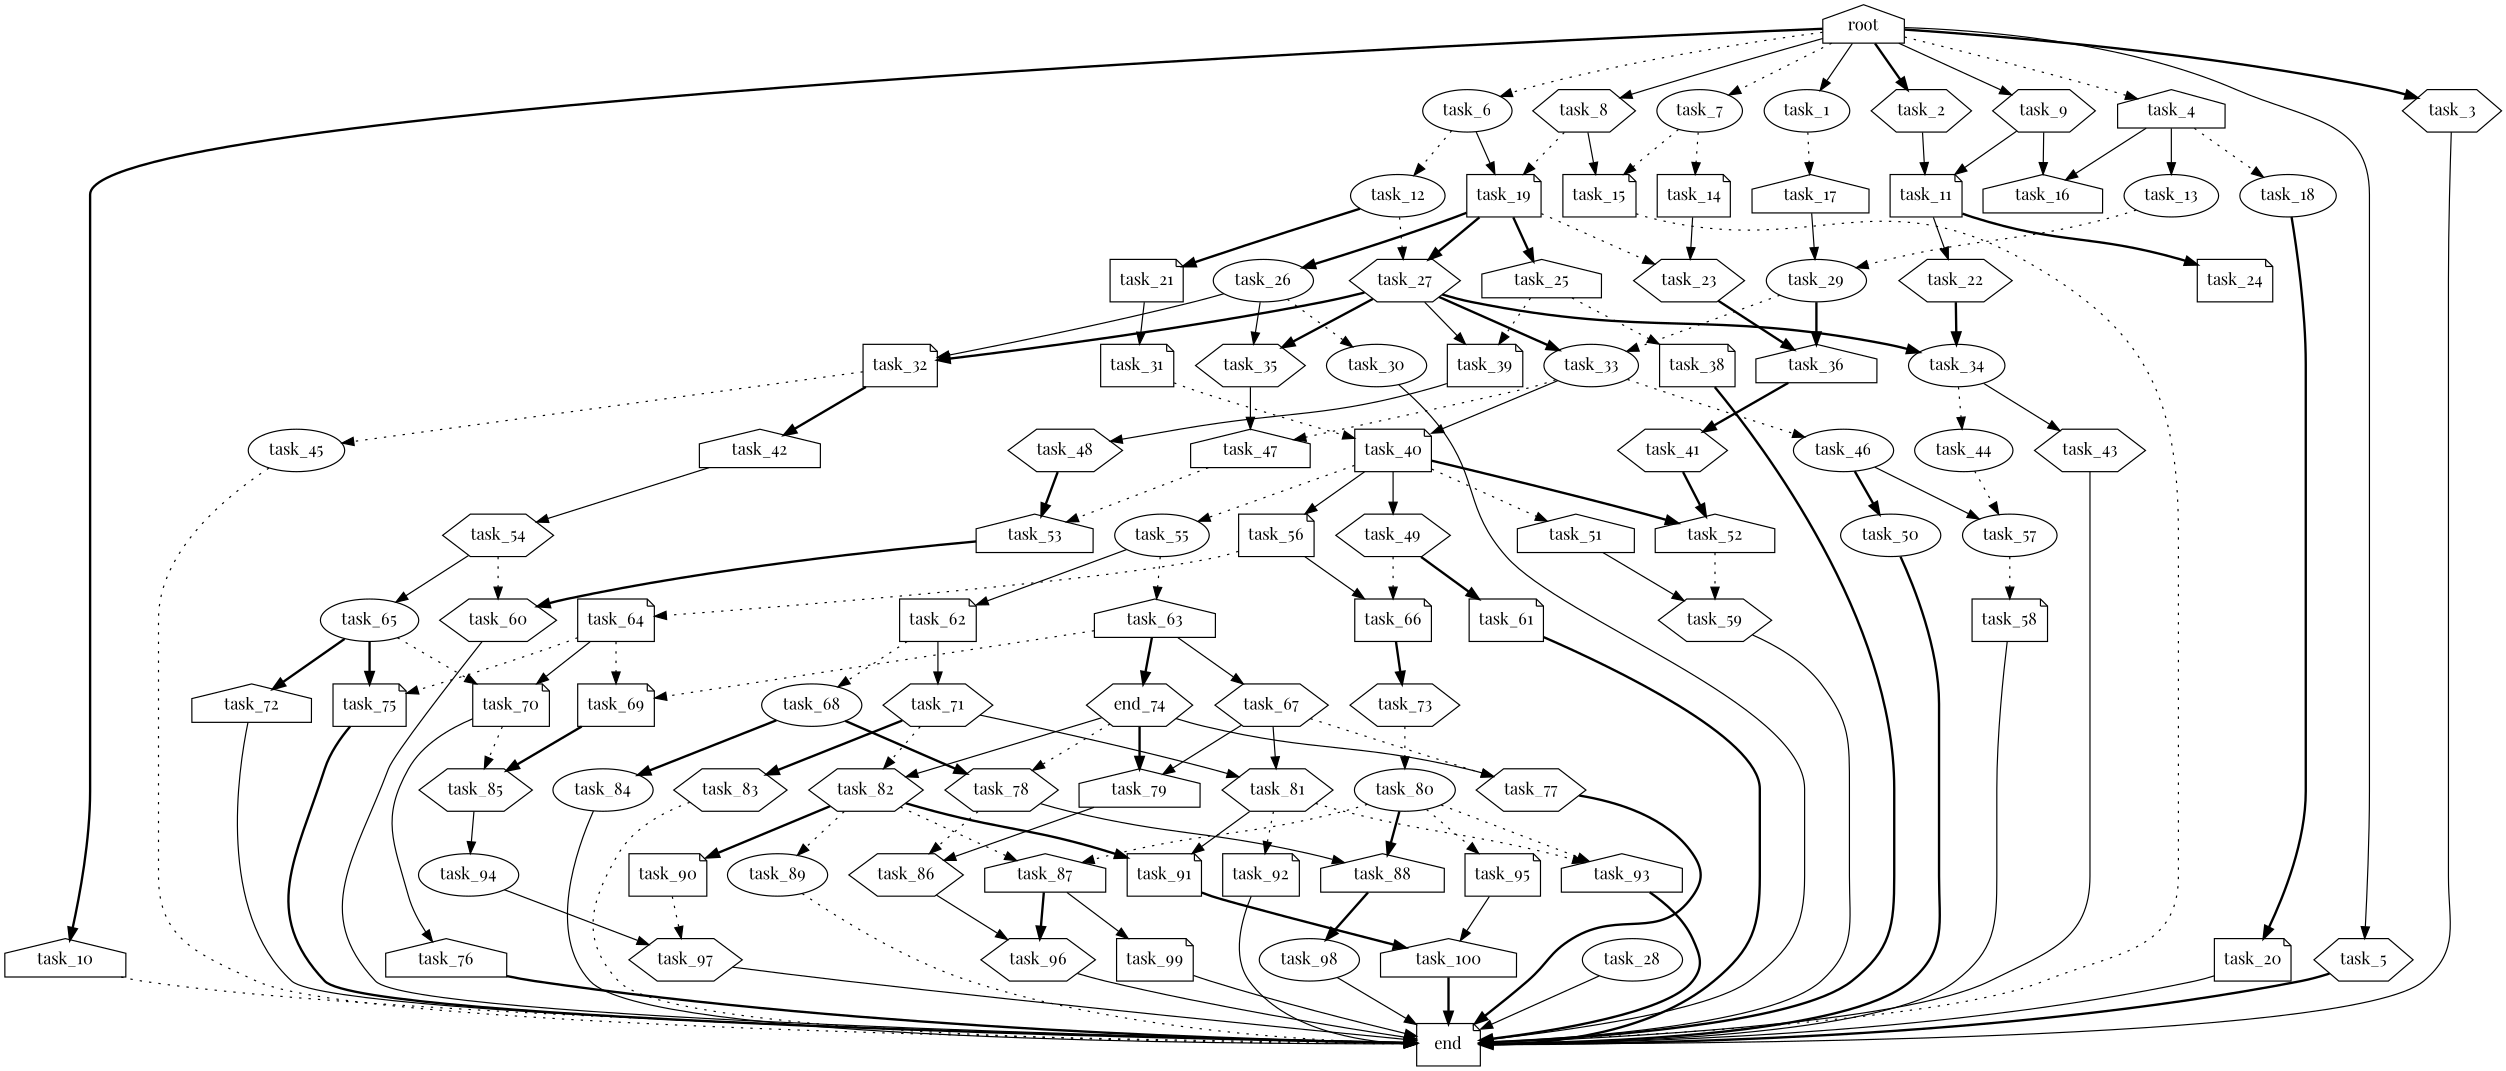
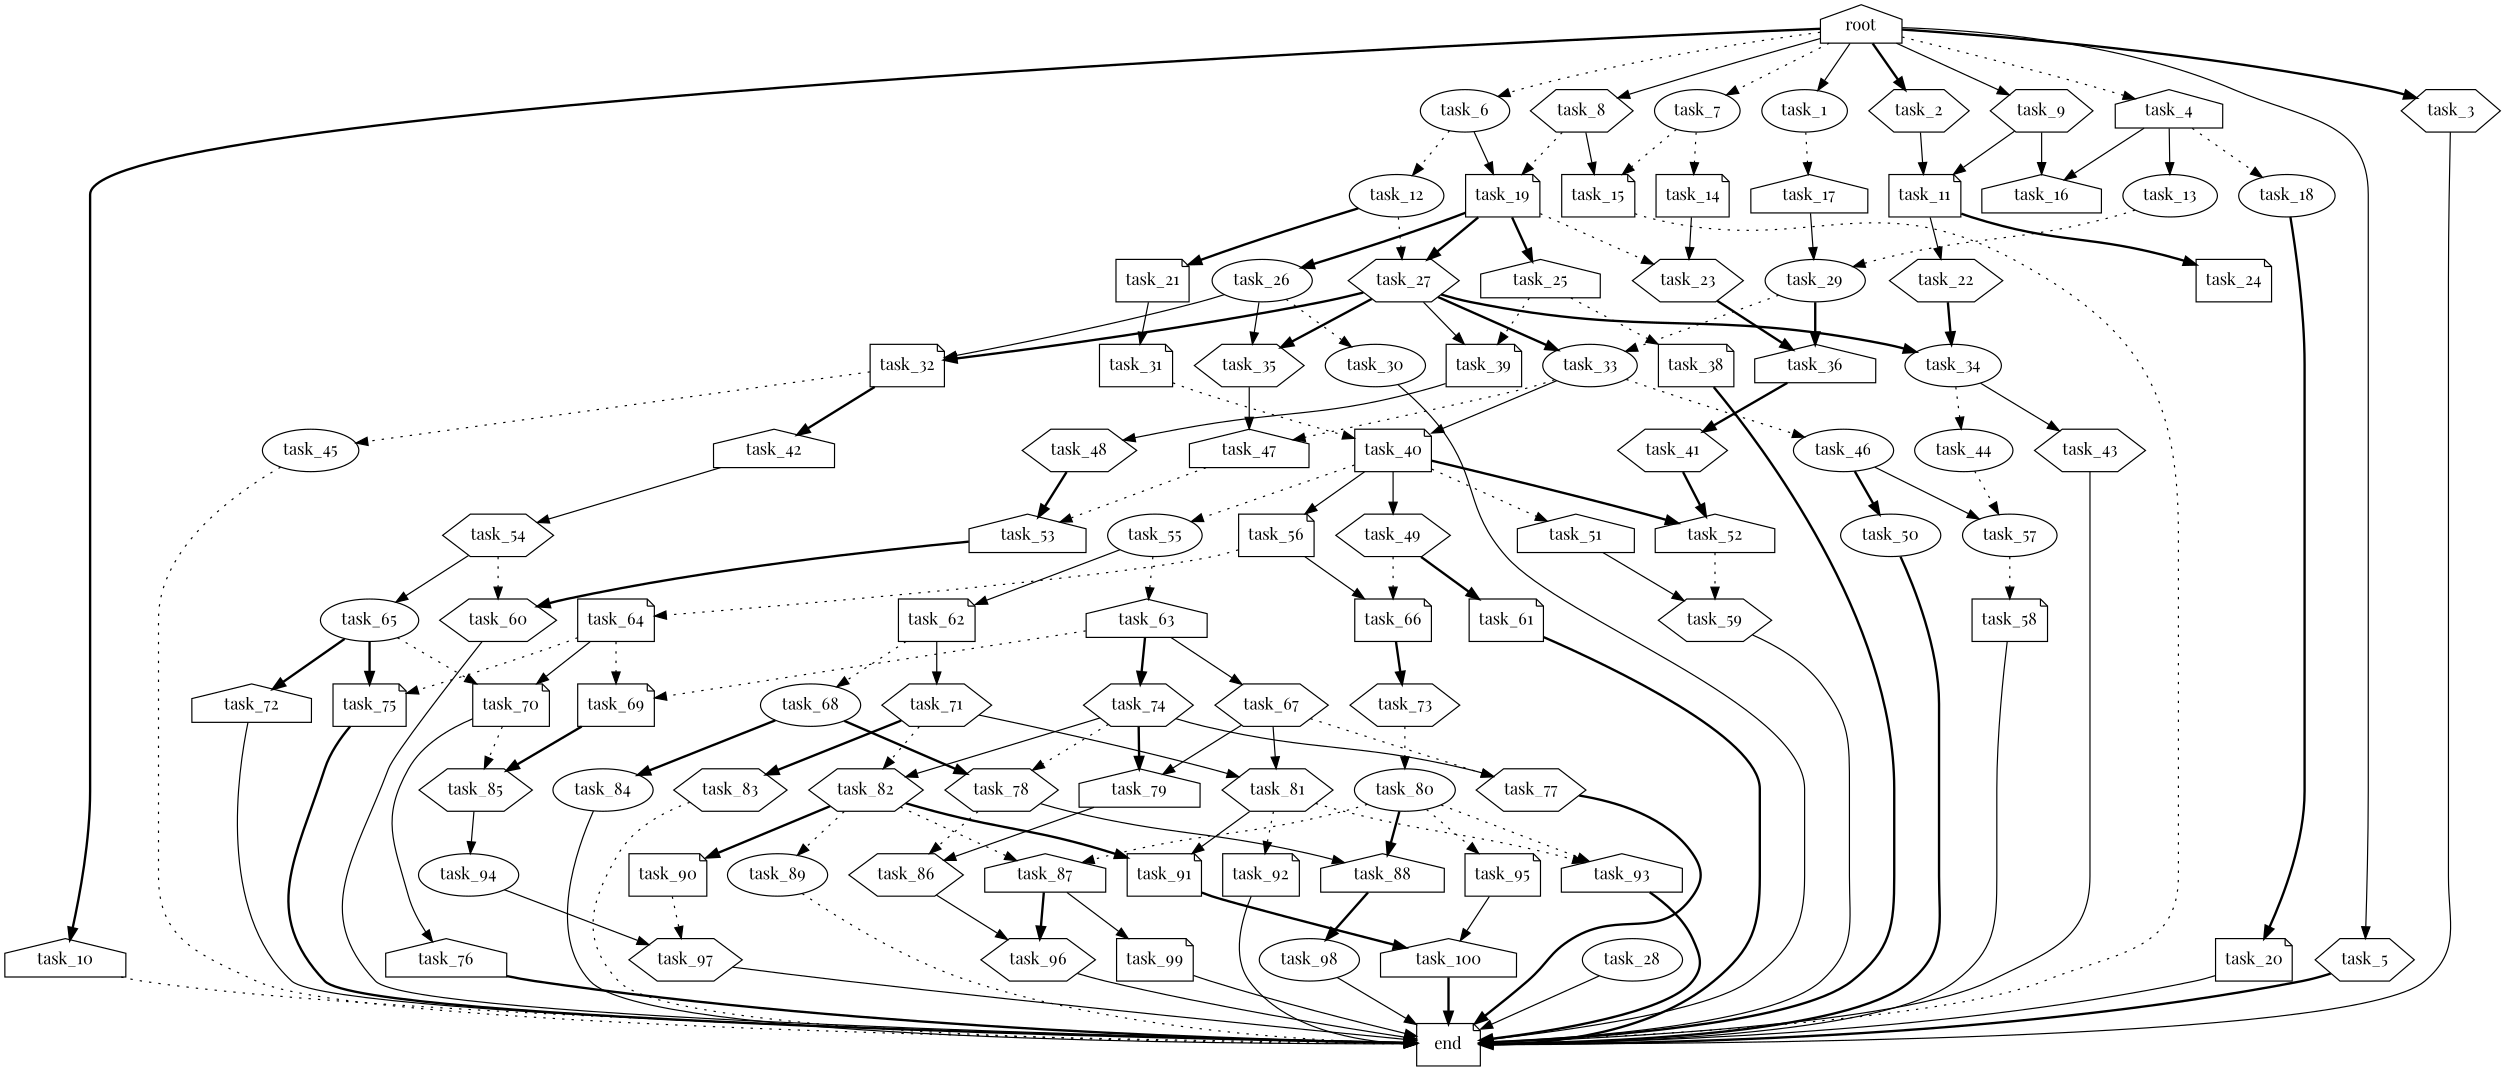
node "end_74": label "end_74" -> "task_74"
